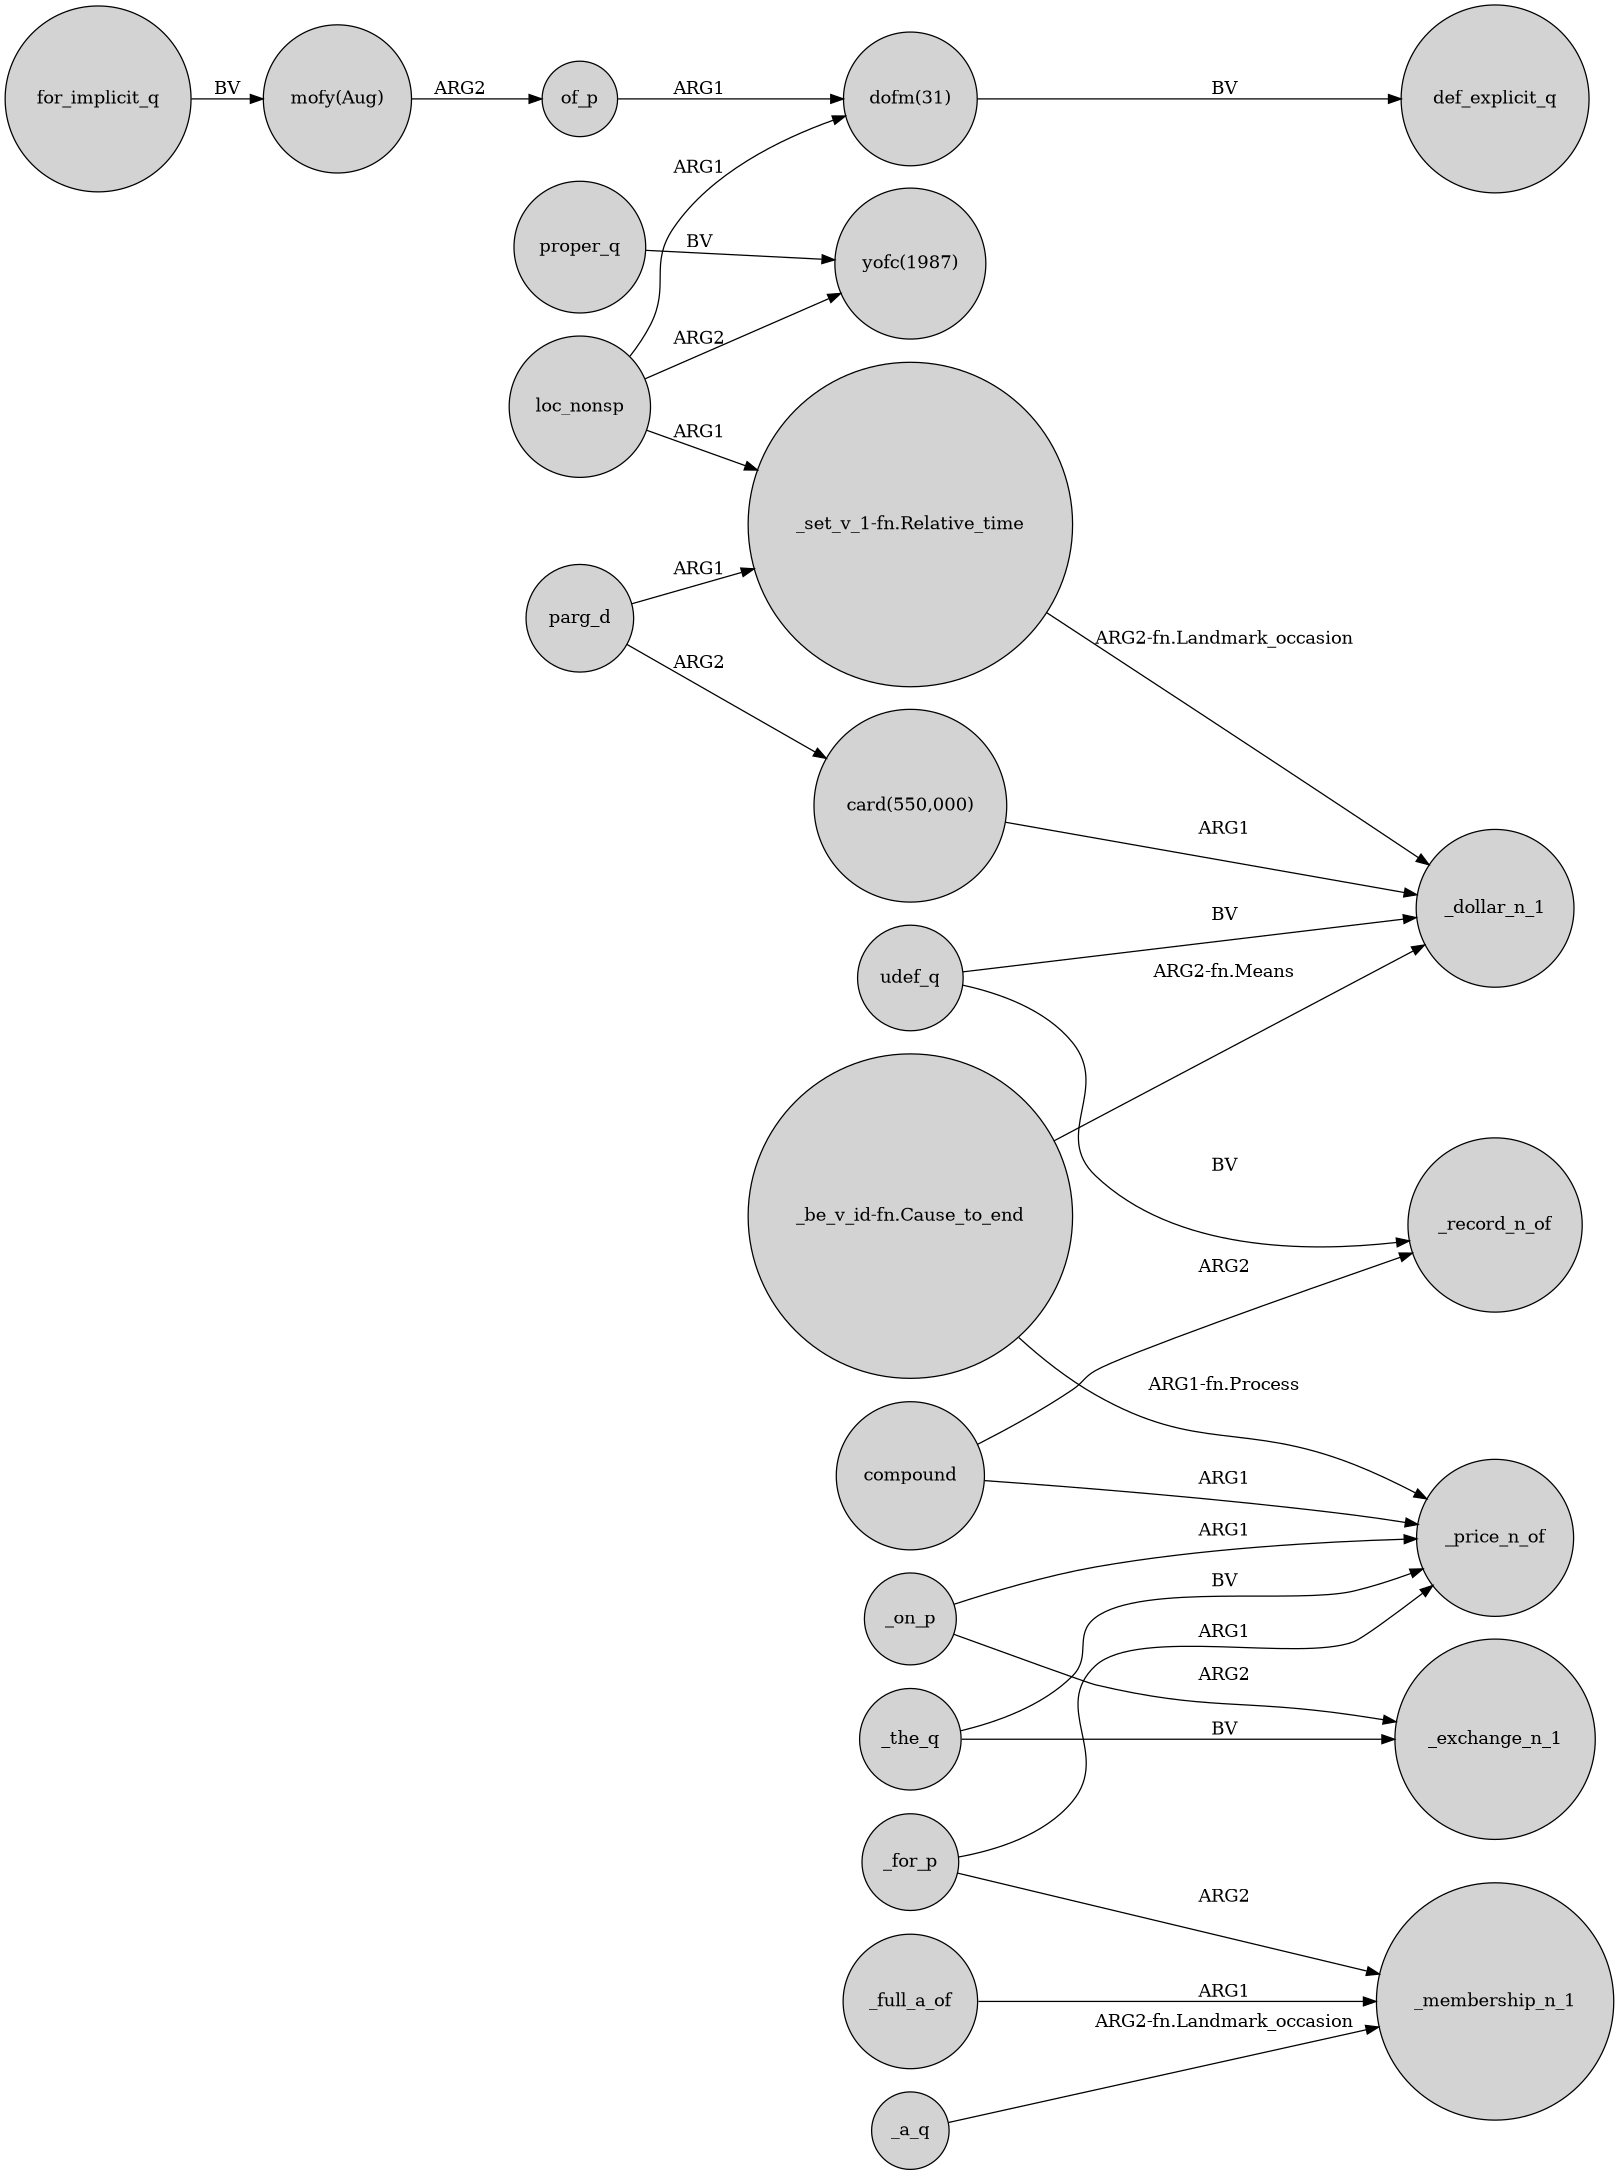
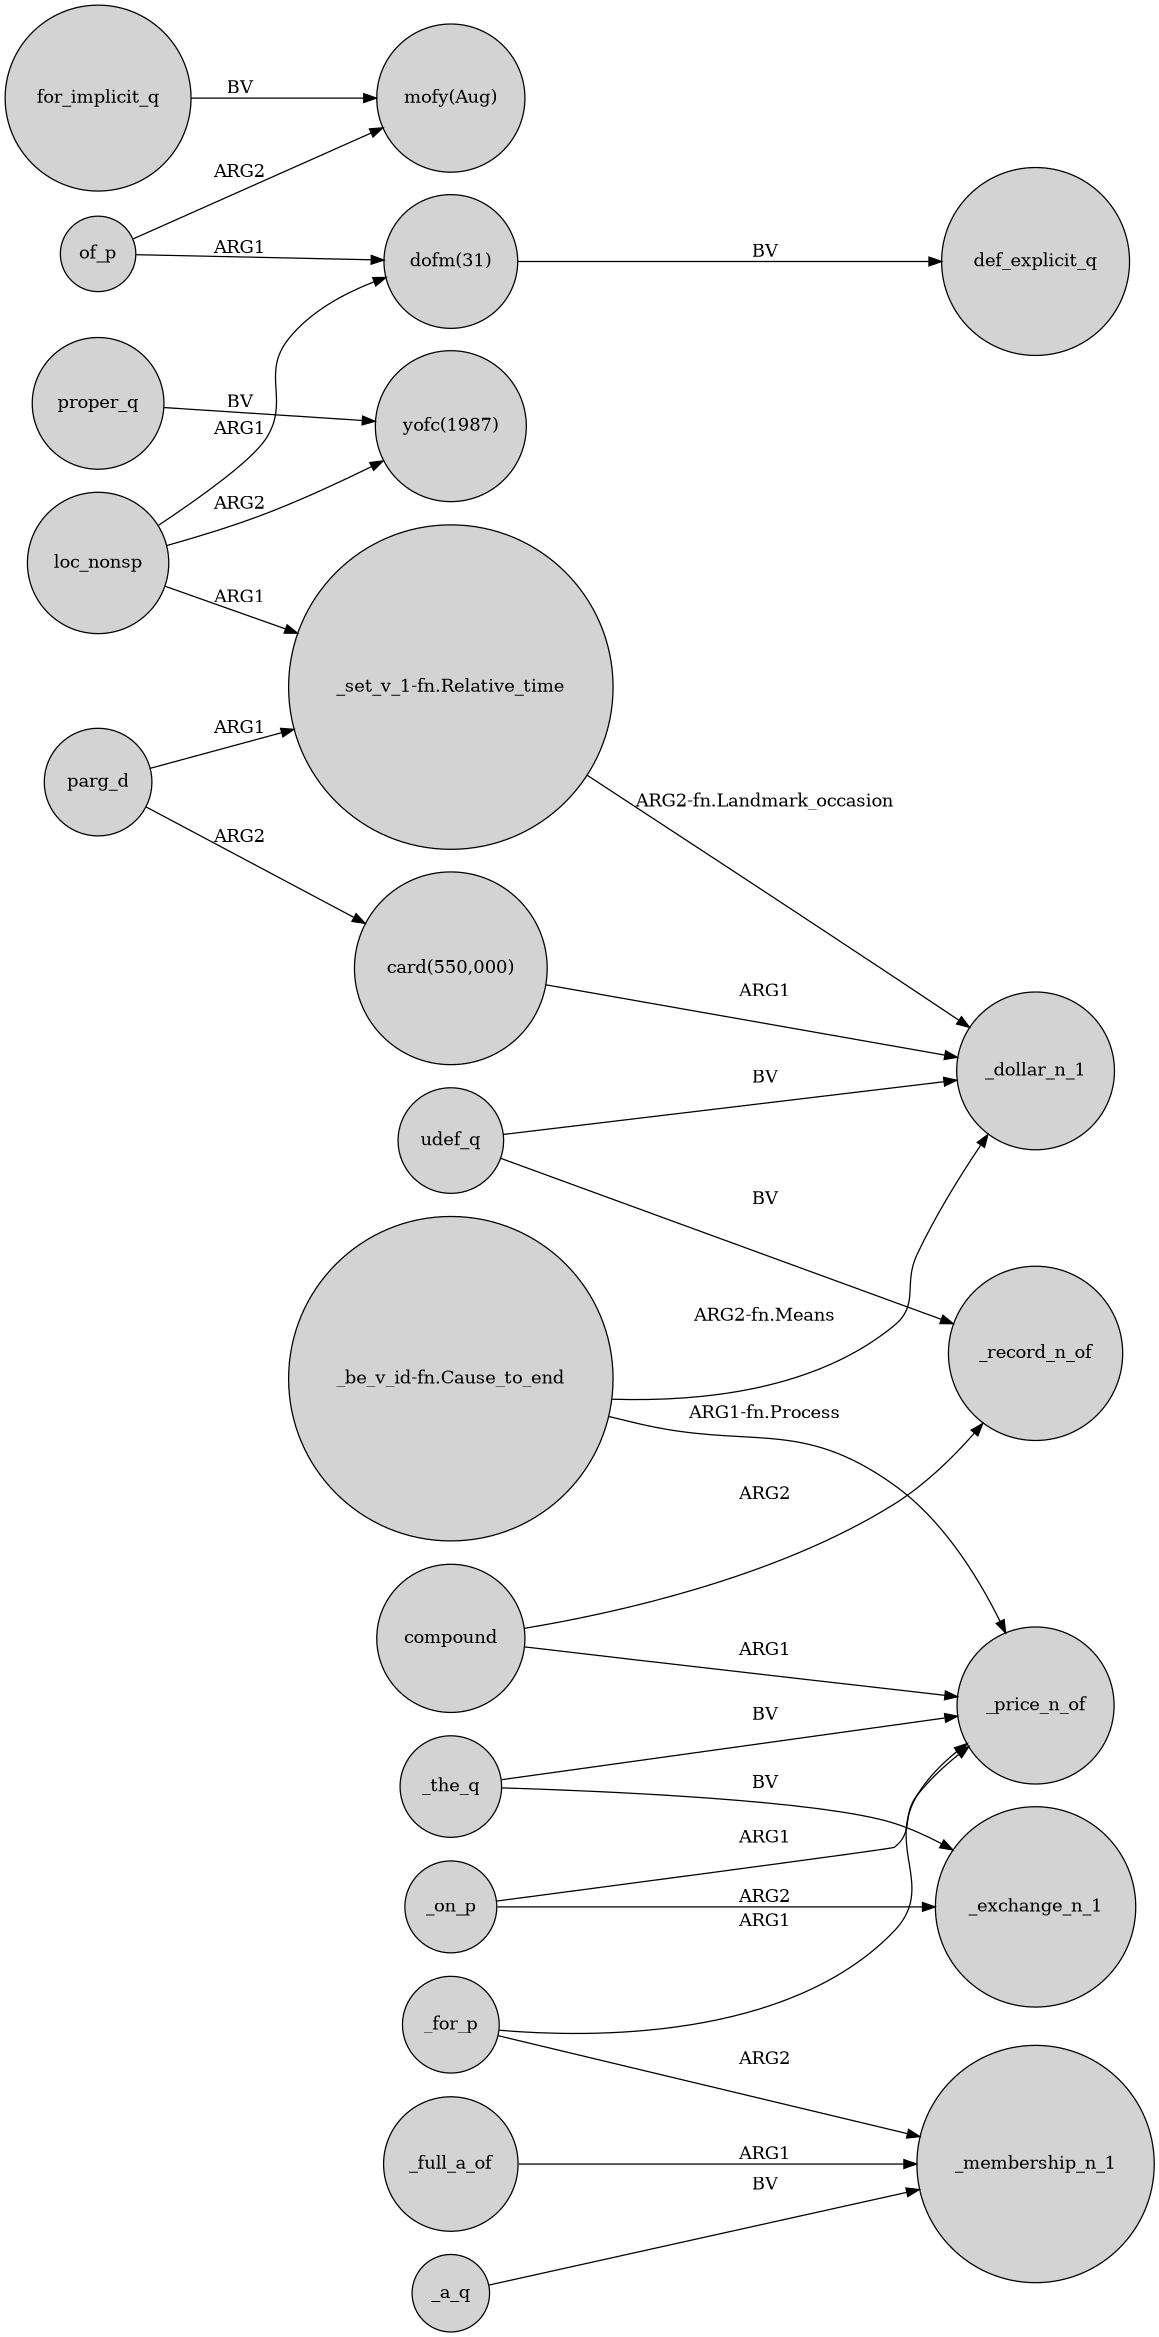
edge "mofy(Aug)" -> "of_p": reversed
edge "_a_q" -> "_membership_n_1": label "ARG2-fn.Landmark_occasion" -> "BV"
